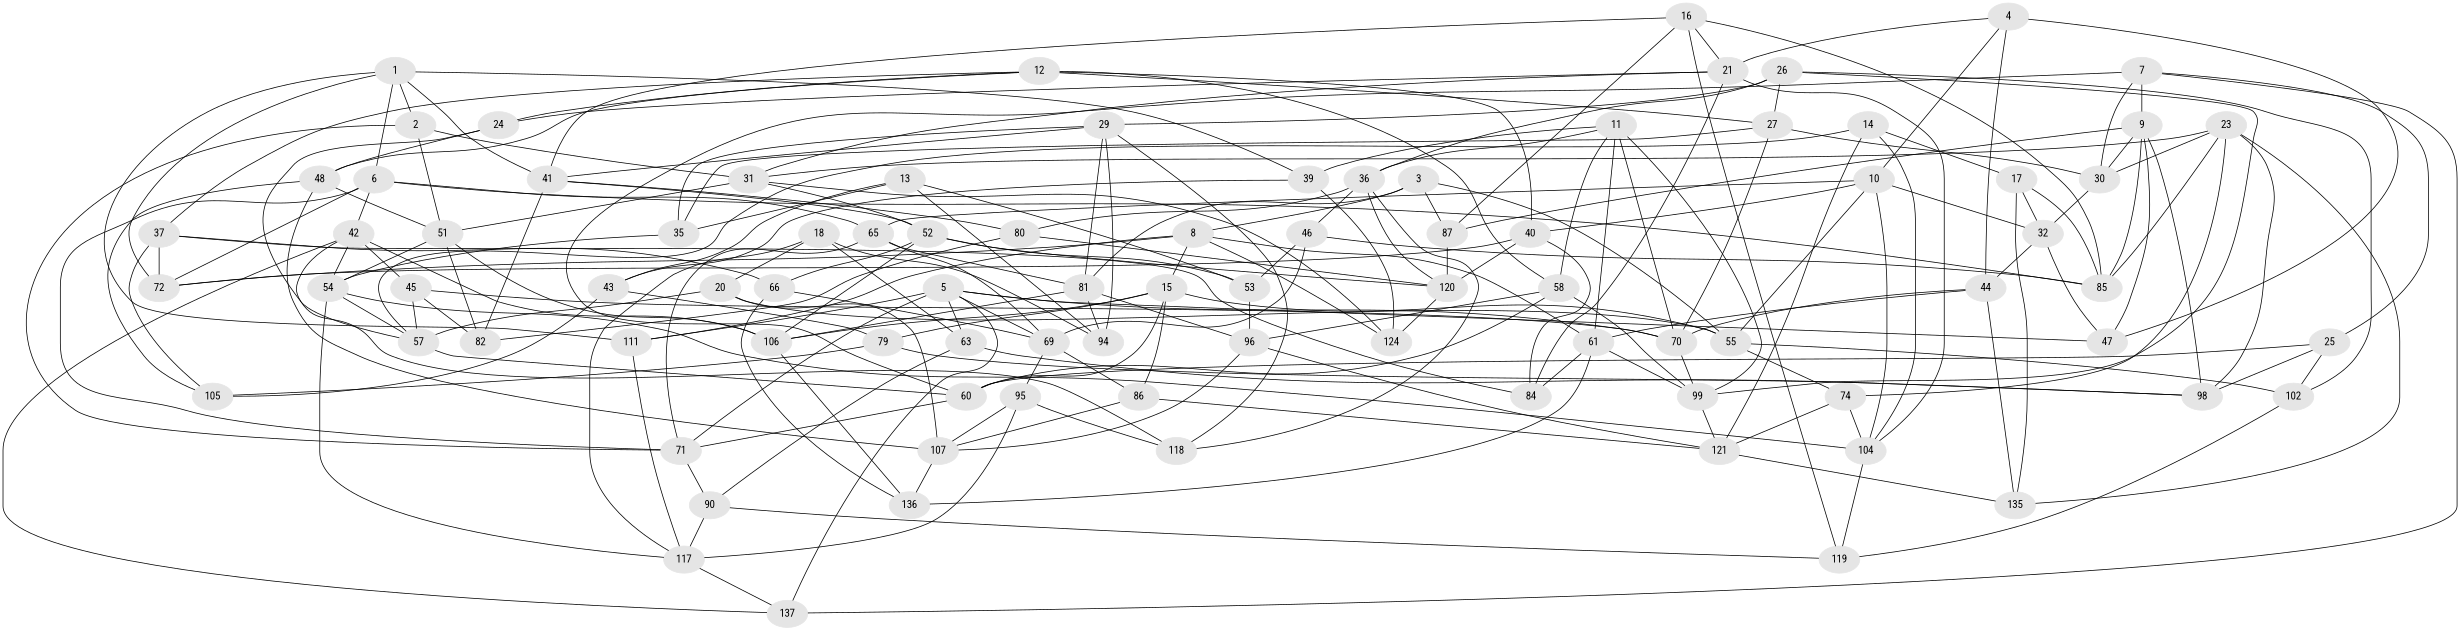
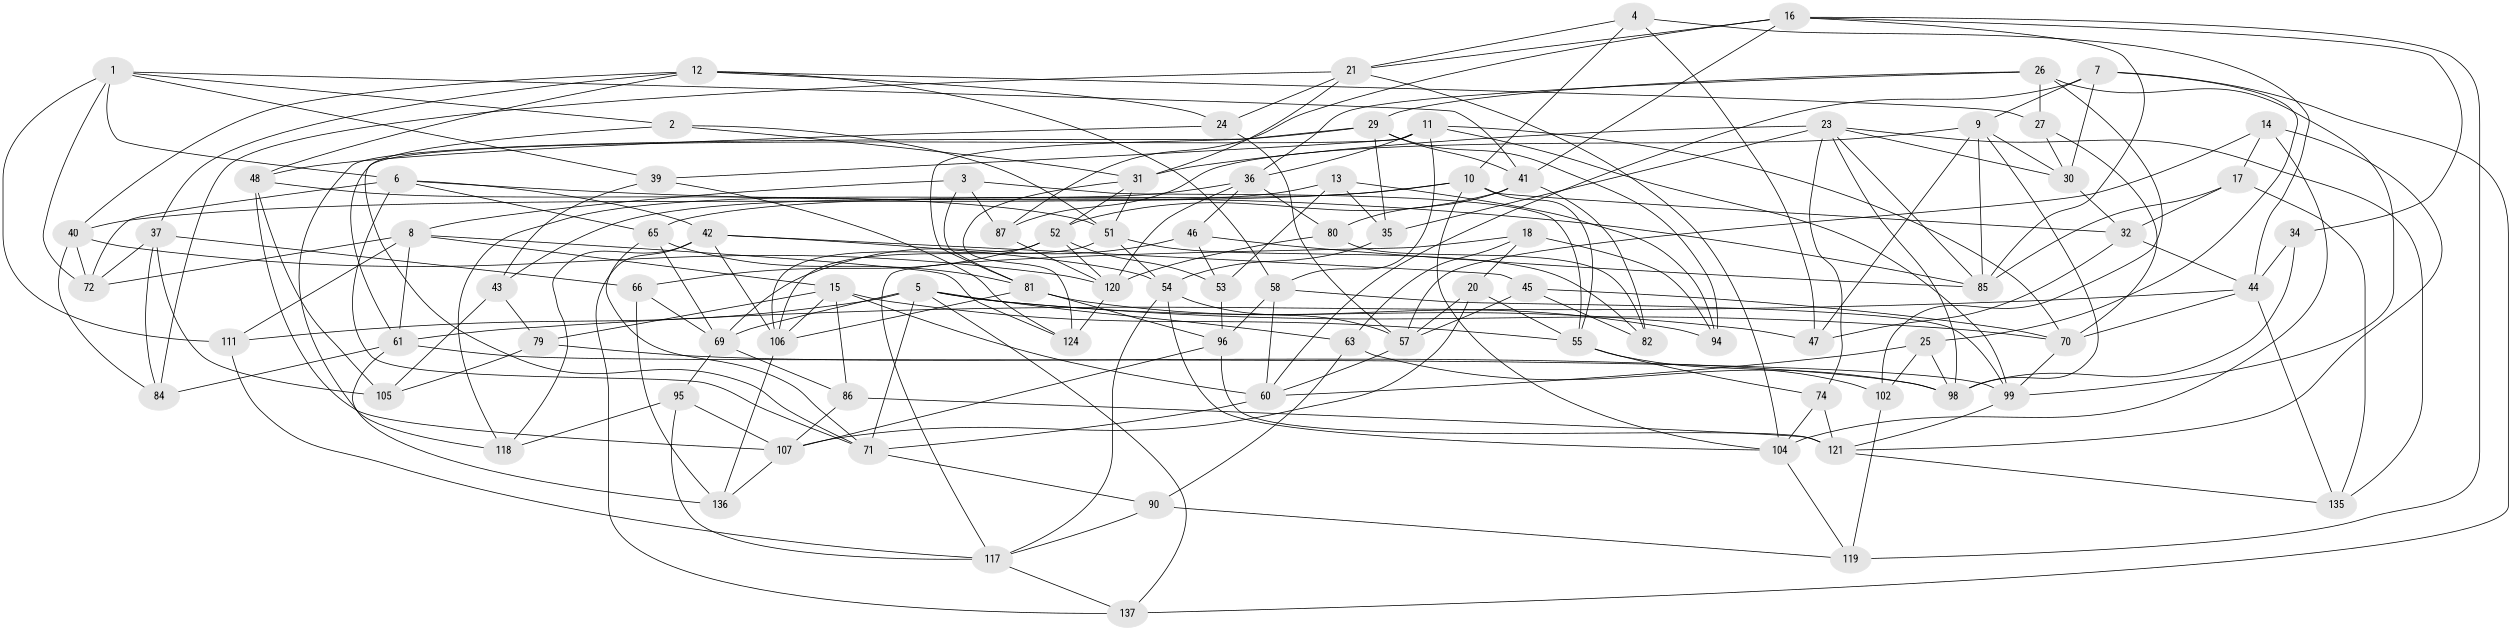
edge "27" -- "35": now "23" -- "35"
node "34": added
